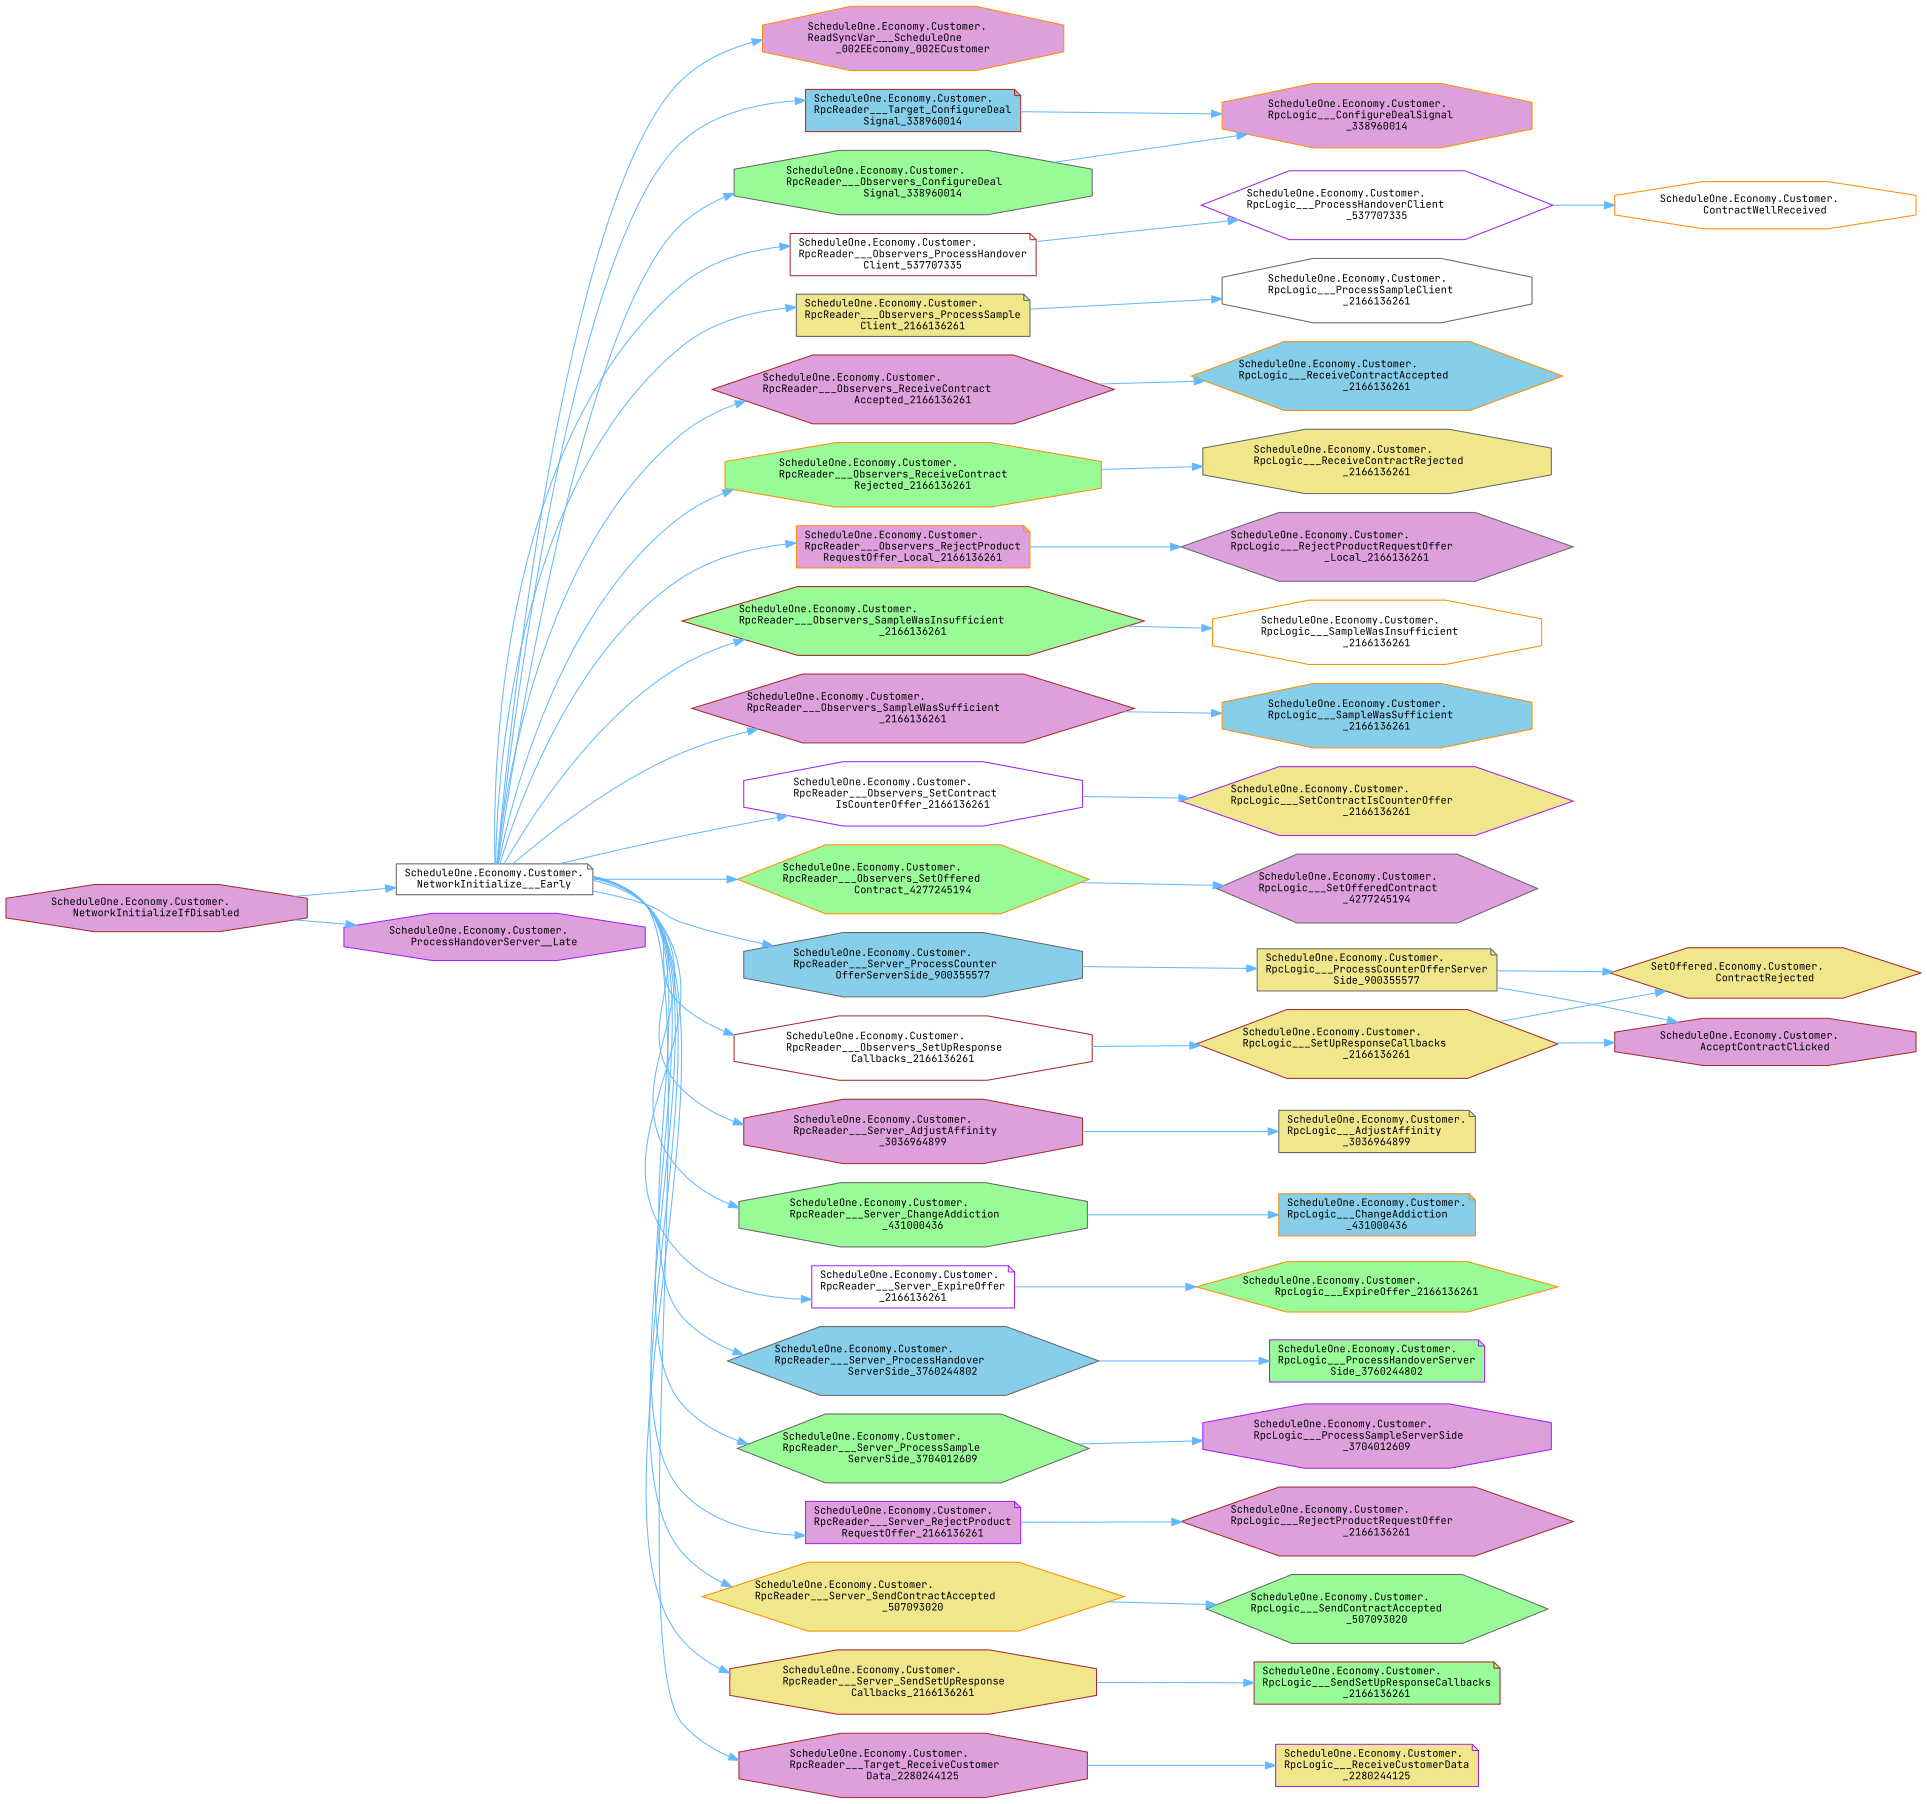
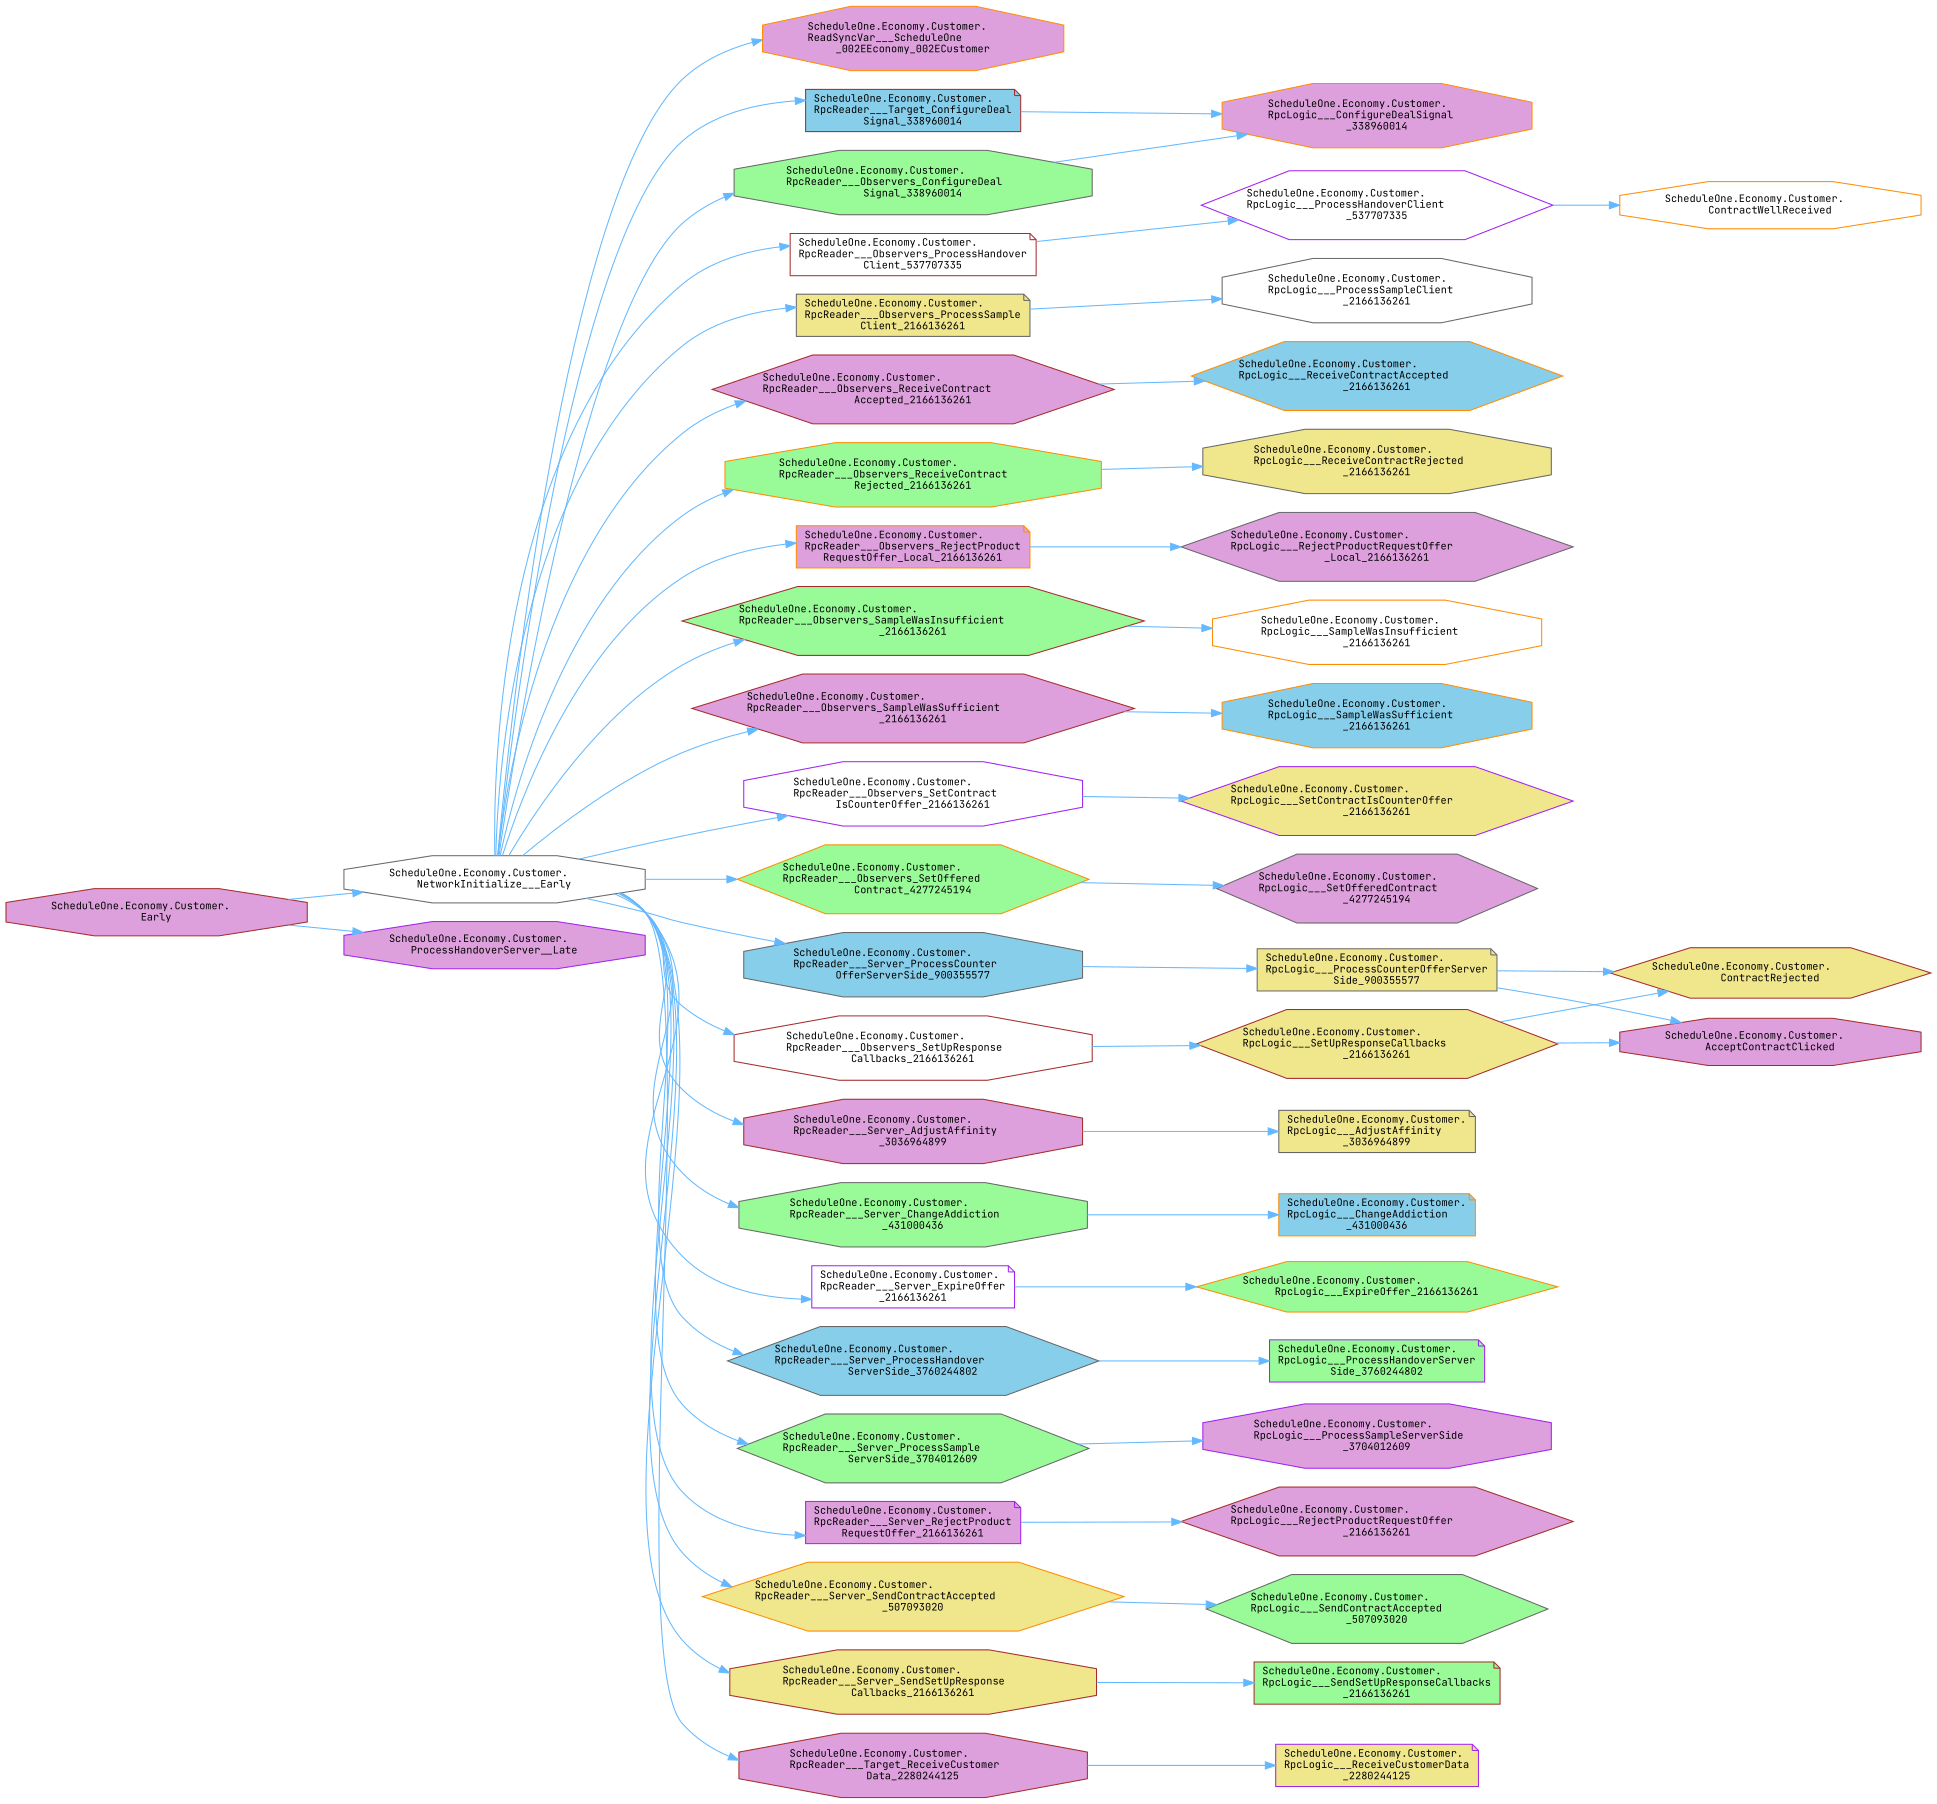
node "ScheduleOne.Economy.Customer. NetworkInitialize___Early": shape note -> octagon
node "ScheduleOne.Economy.Customer. NetworkInitializeIfDisabled": label "ScheduleOne.Economy.Customer. NetworkInitializeIfDisabled" -> "ScheduleOne.Economy.Customer. Early"
node "SetOffered.Economy.Customer. ContractRejected": label "SetOffered.Economy.Customer. ContractRejected" -> "ScheduleOne.Economy.Customer. ContractRejected"
